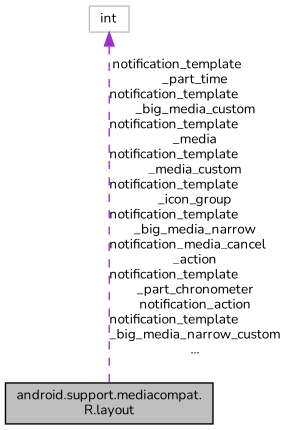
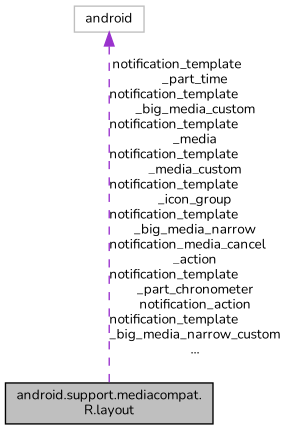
node "int": label "int" -> "android"
